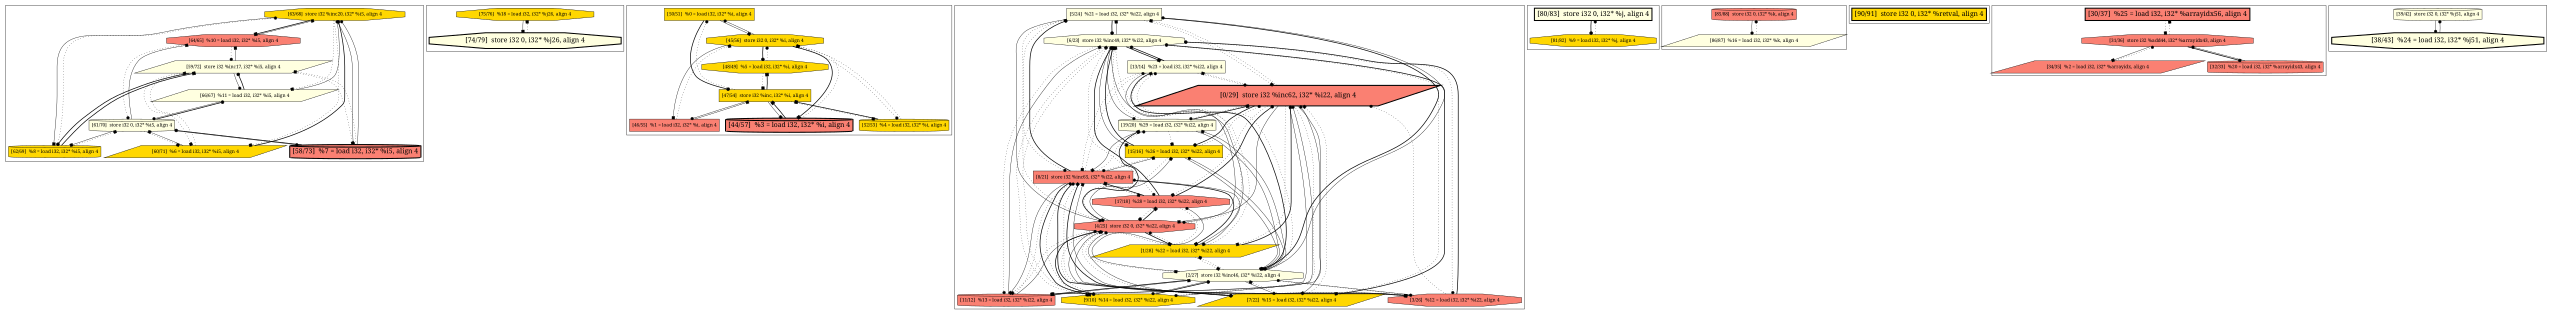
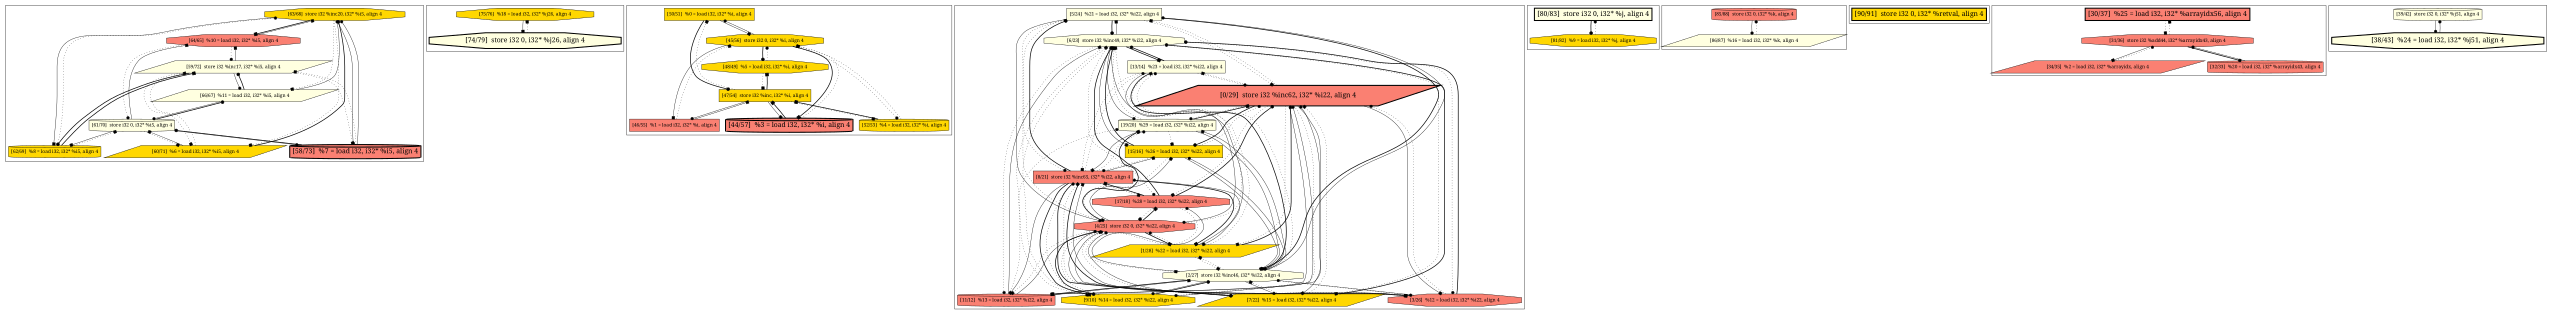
edge "[47/54]  store i32 %inc, i32* %i, align 4" -> "[50/51]  %0 = load i32, i32* %i, align 4": arrowhead dot -> box
edge "[0/29]  store i32 %inc62, i32* %i22, align 4" -> "[4/25]  store i32 0, i32* %i22, align 4": now "[0/29]  store i32 %inc62, i32* %i22, align 4" -> "[3/26]  %12 = load i32, i32* %i22, align 4"
edge "[11/12]  %13 = load i32, i32* %i22, align 4" -> "[8/21]  store i32 %inc65, i32* %i22, align 4": now "[11/12]  %13 = load i32, i32* %i22, align 4" -> "[19/20]  %29 = load i32, i32* %i22, align 4"
